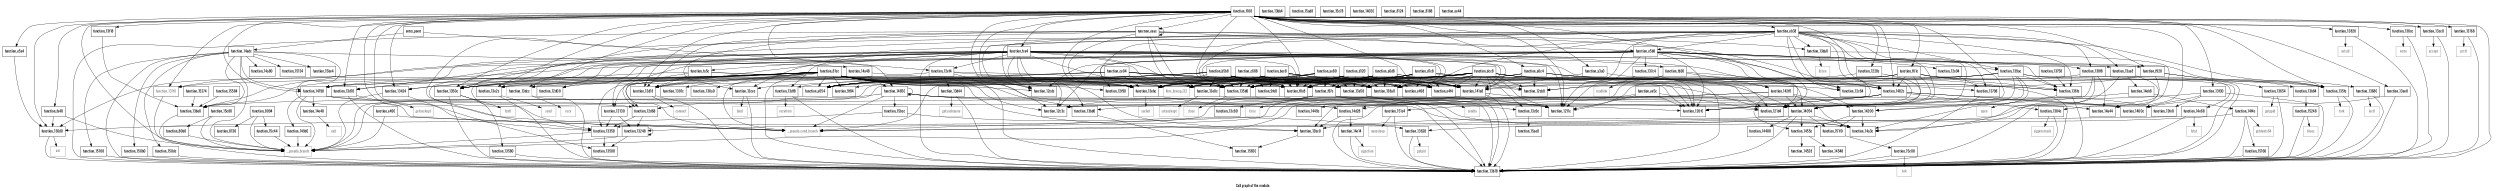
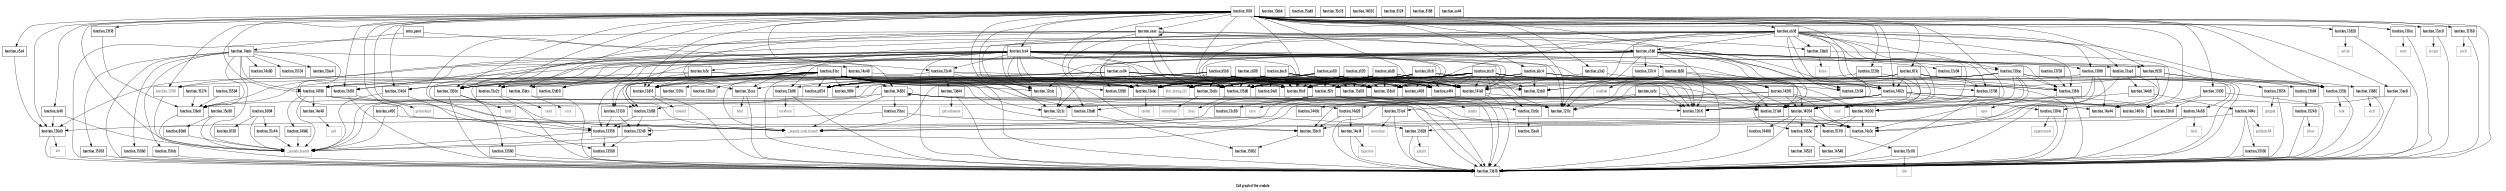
edge "function_13f30" -> "function_14d28": removed
edge "function_13ebc" -> "function_1211c": now "function_13ebc" -> "function_13b78"
node "read": added
